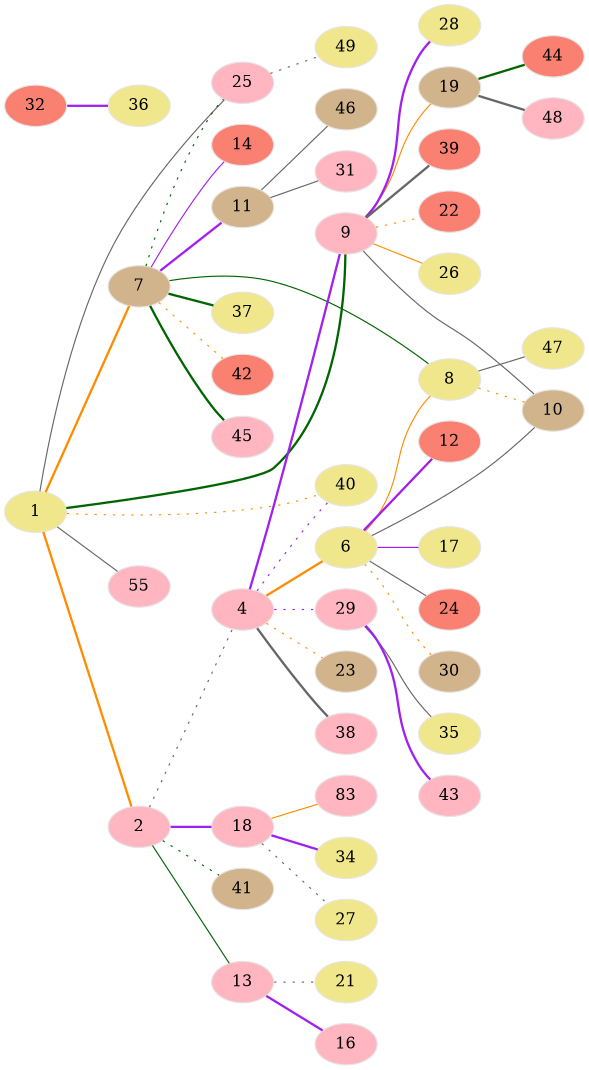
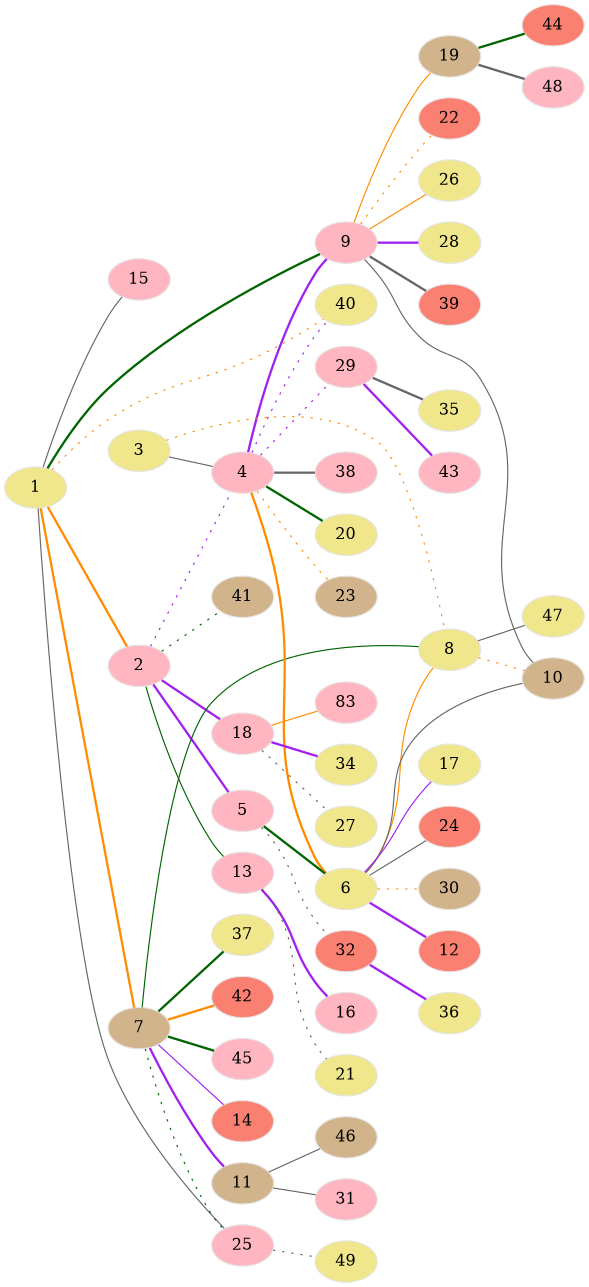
edge "7" -- "42": style dotted -> bold
node "3": added
node "20": added
node "55": label "55" -> "15"
edge "29" -- "35": style solid -> bold
edge "4" -- "2": color gray40 -> purple
node "5": added
